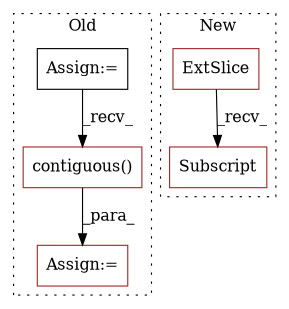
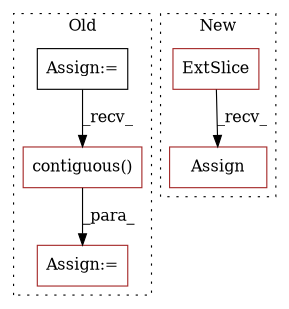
node "Subscript": label "Subscript" -> "Assign"
